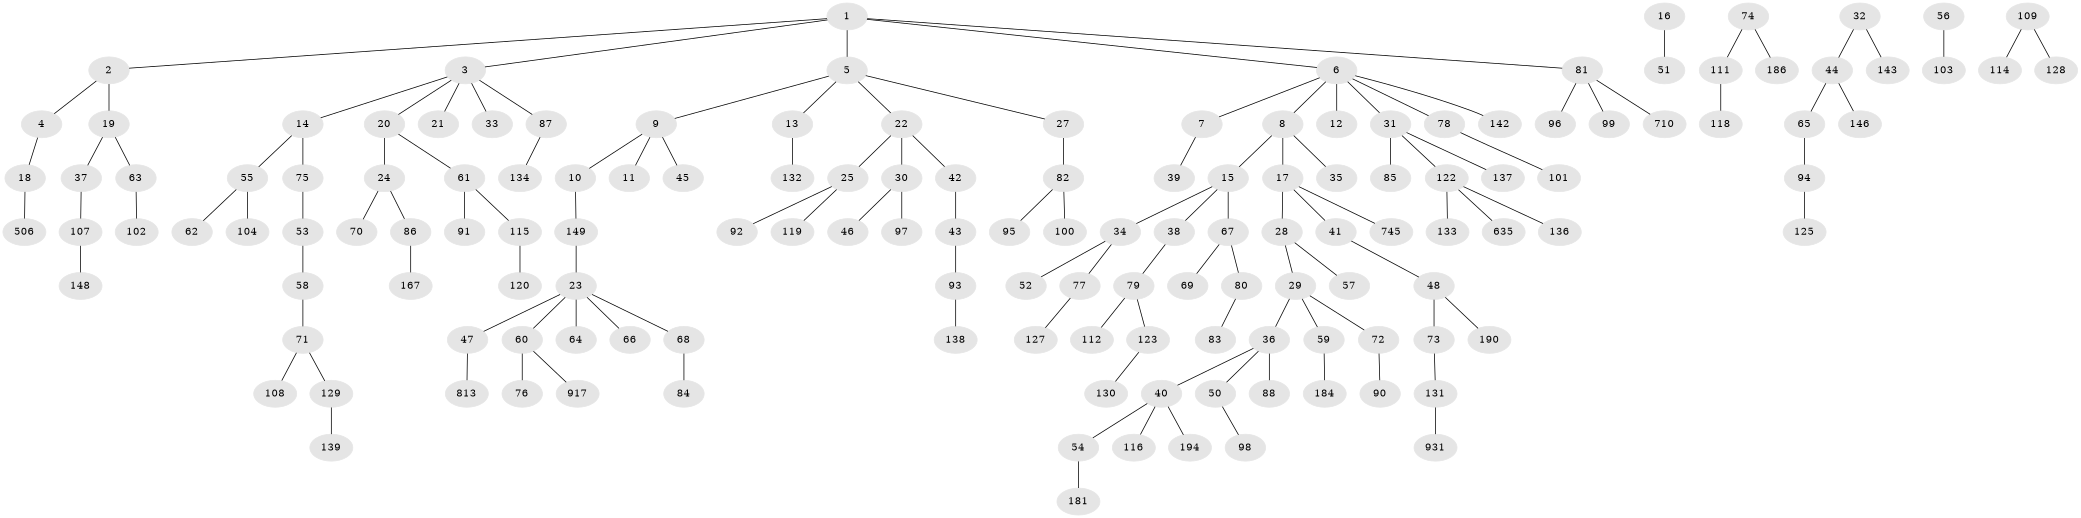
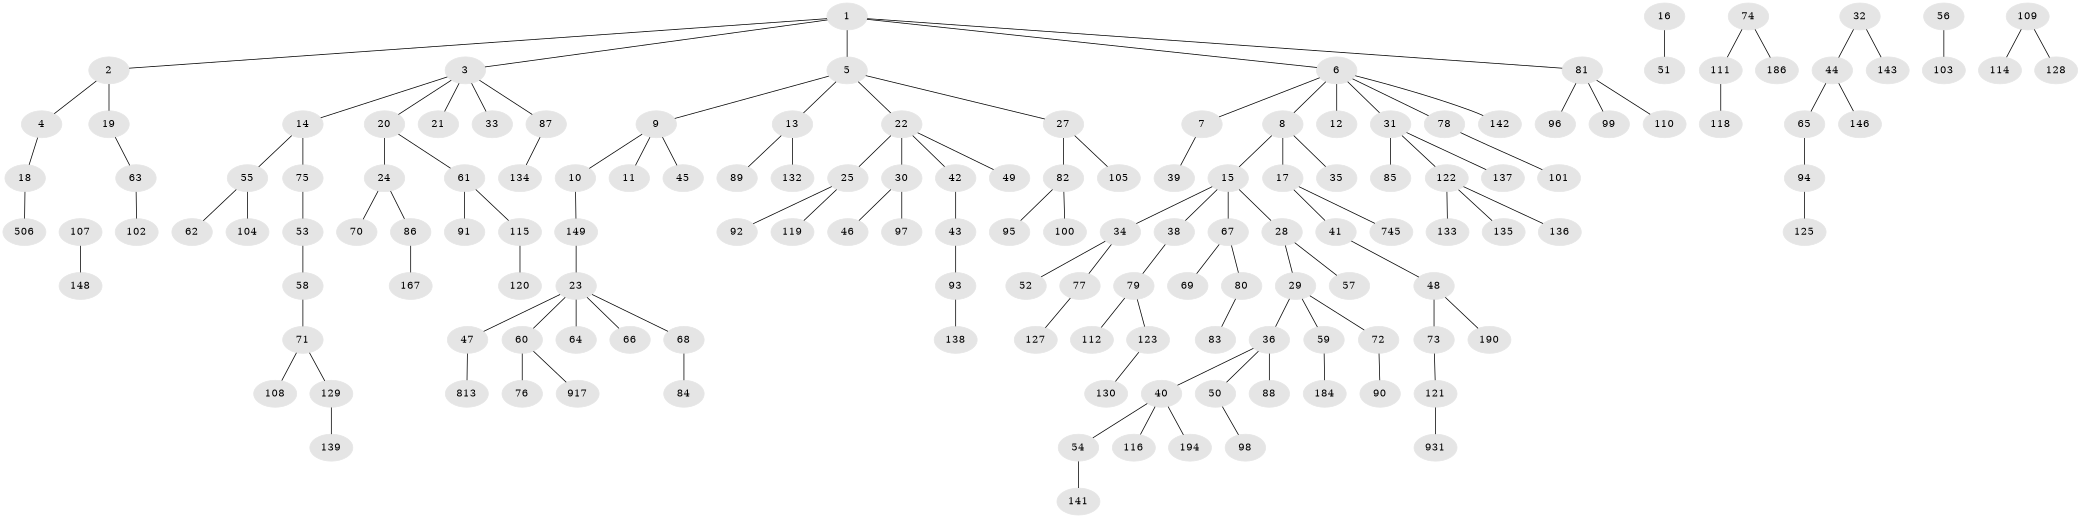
node "710": label "710" -> "110"
node "37": removed
node "89": added
node "49": added
node "105": added
edge "17" -- "28": now "15" -- "28"
node "635": label "635" -> "135"
node "131": label "131" -> "121"
node "181": label "181" -> "141"
